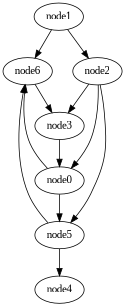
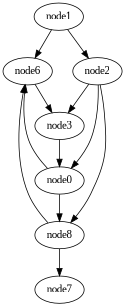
node "node5": label "node5" -> "node8"
node "node4": label "node4" -> "node7"
